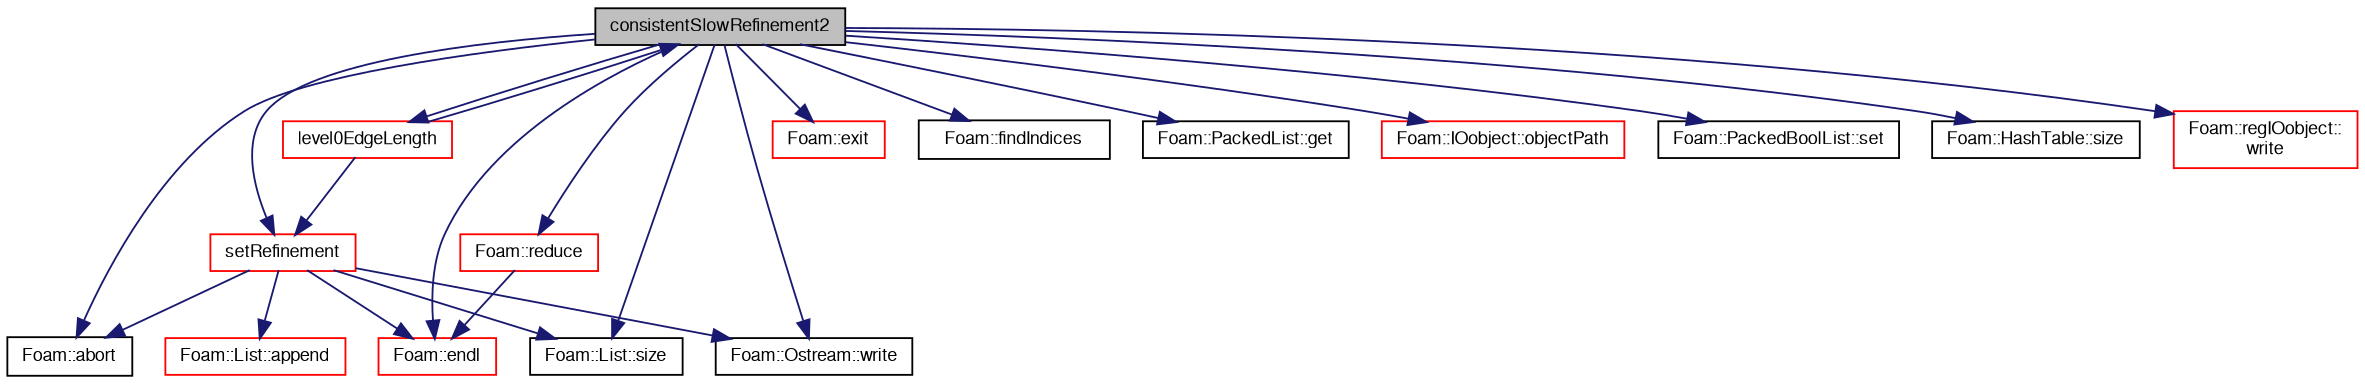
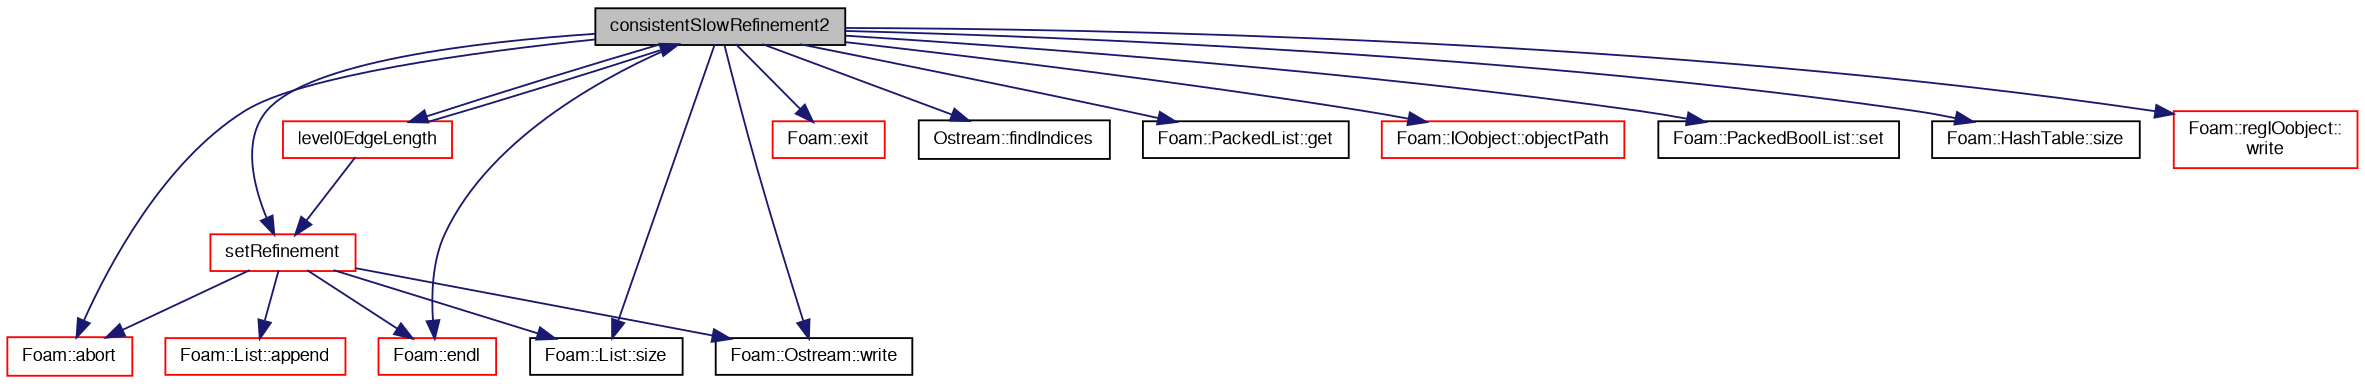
node "Foam::findIndices": label "Foam::findIndices" -> "Ostream::findIndices"
node "Foam::reduce": removed
node "Foam::abort": color black -> red
